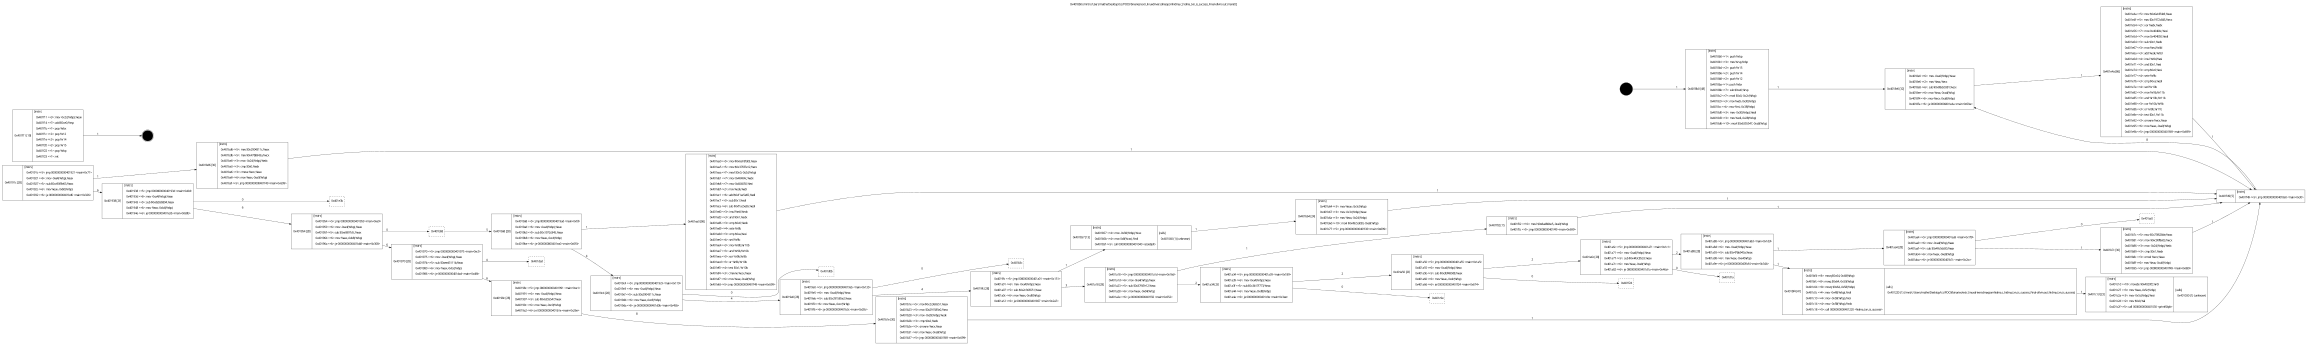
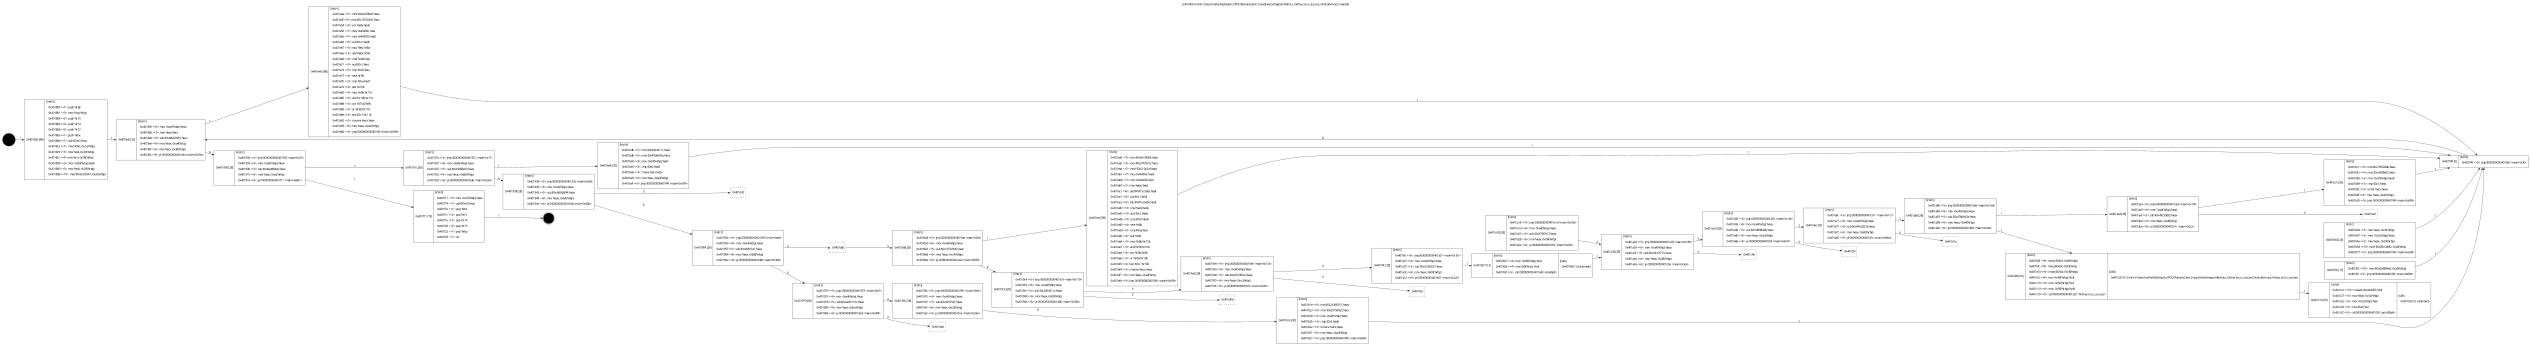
node "0x401900 [28]": added
edge "0x401b57 [13]" -> "0x401b64 [24]": now "0x401b57 [13]" -> "0x401a34 [28]"
edge "0x401a18 [28]" -> "0x401f02 [15]": removed, label "1"
edge "0x4019fc [28]" -> "0x401a18 [28]": removed, label "3"
